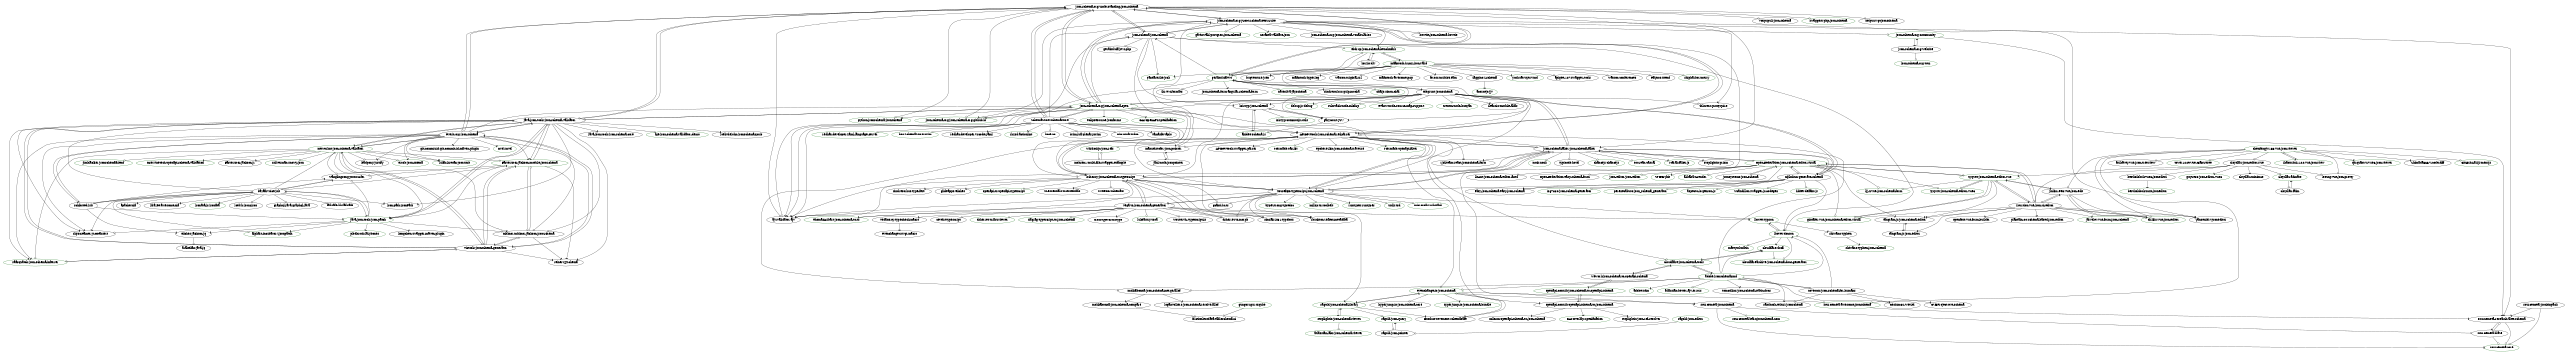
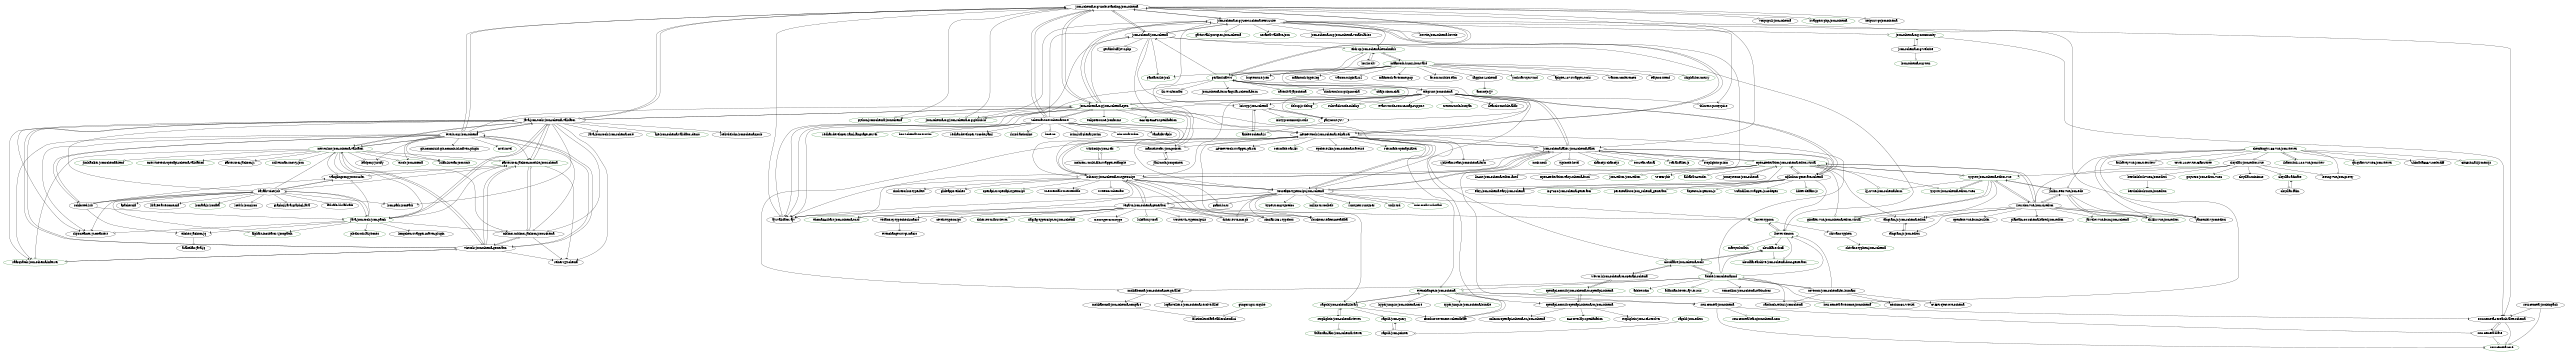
edge "FasterXML/jackson-module-jsonSchema" -> "java-json-tools/json-patch": reversed
edge "ThomasAribart/json-schema-to-ts" -> "bcherny/json-schema-to-typescript": reversed
